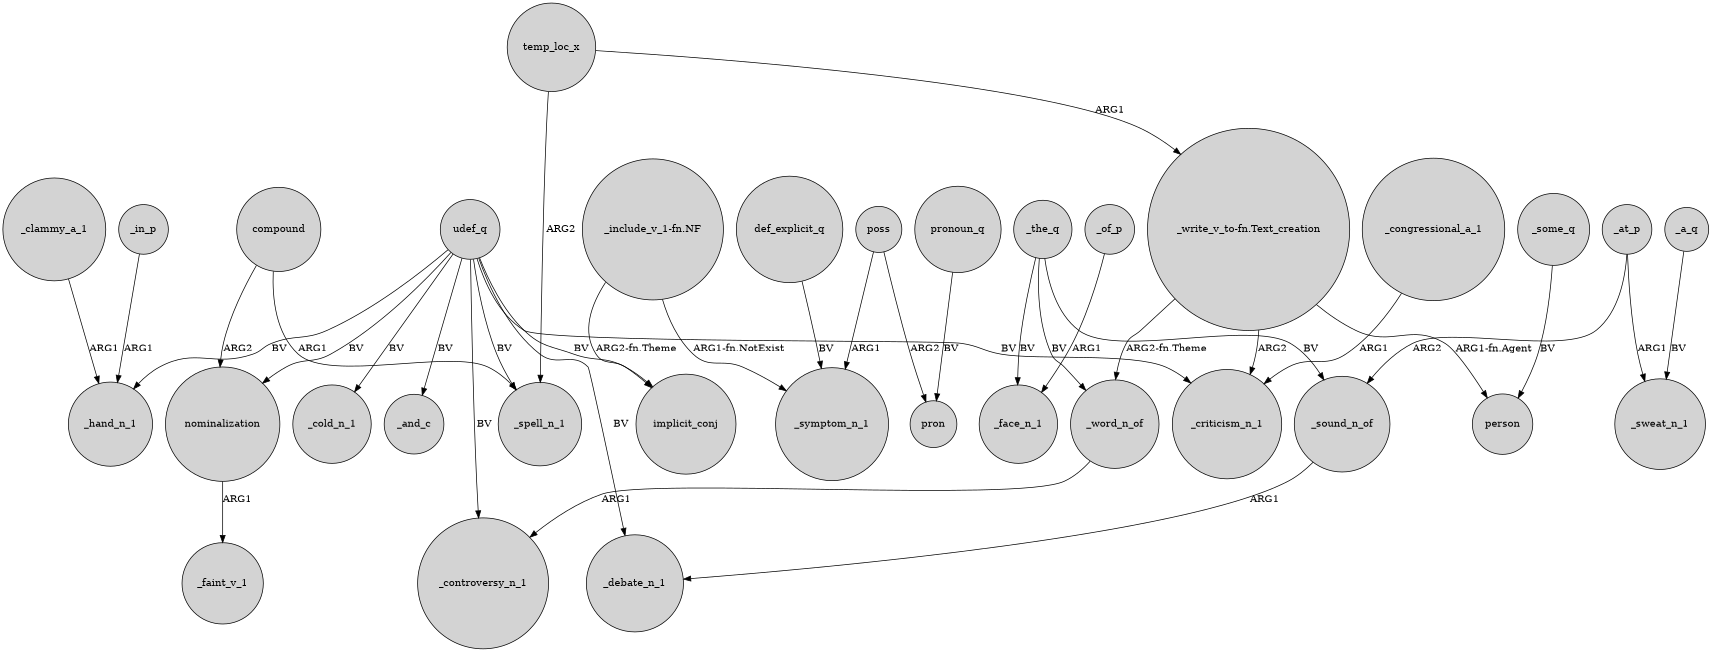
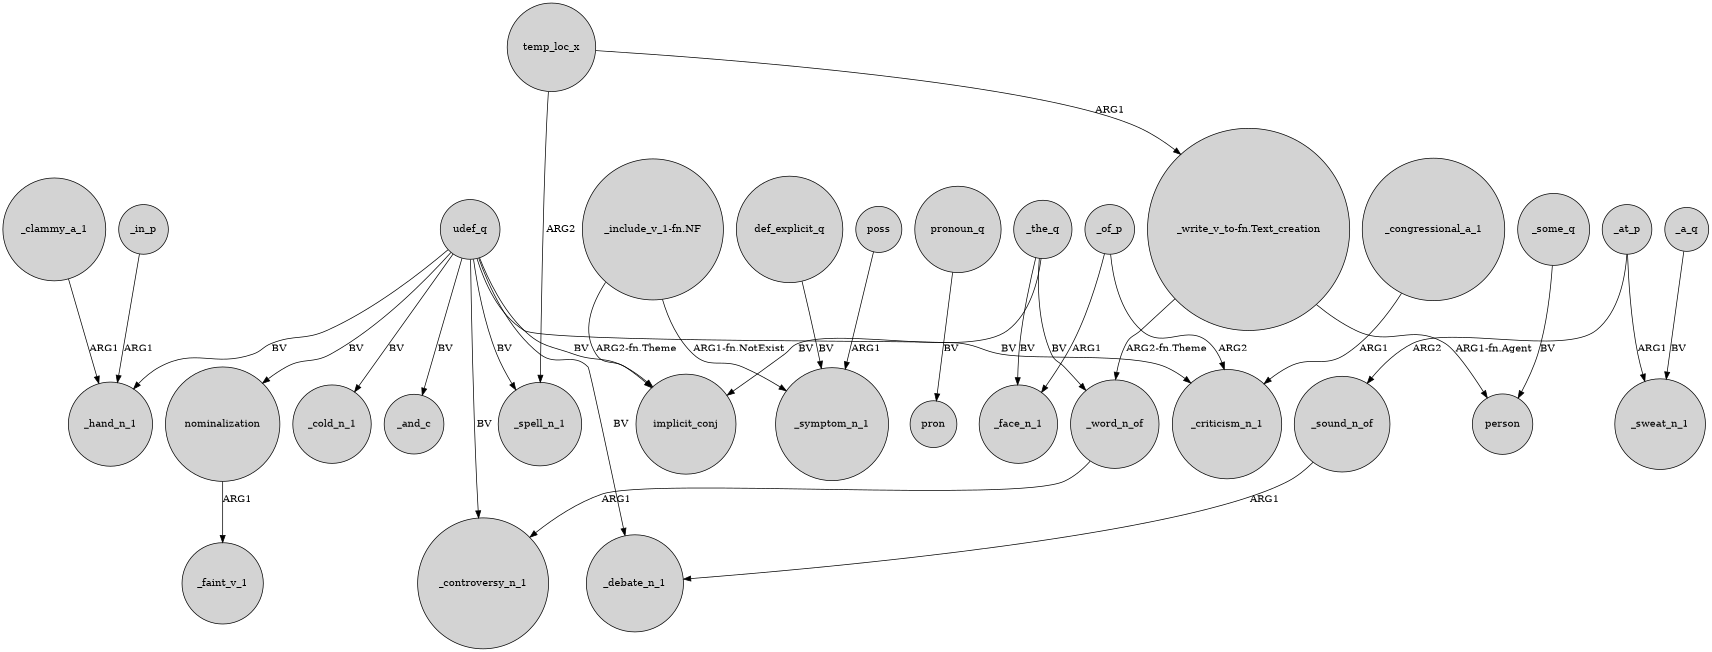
node "compound": removed
edge "poss" -> "pron": removed, label "ARG2"
edge "_the_q" -> "_sound_n_of": now "_the_q" -> "implicit_conj"
edge "_write_v_to-fn.Text_creation" -> "_criticism_n_1": now "_of_p" -> "_criticism_n_1"
